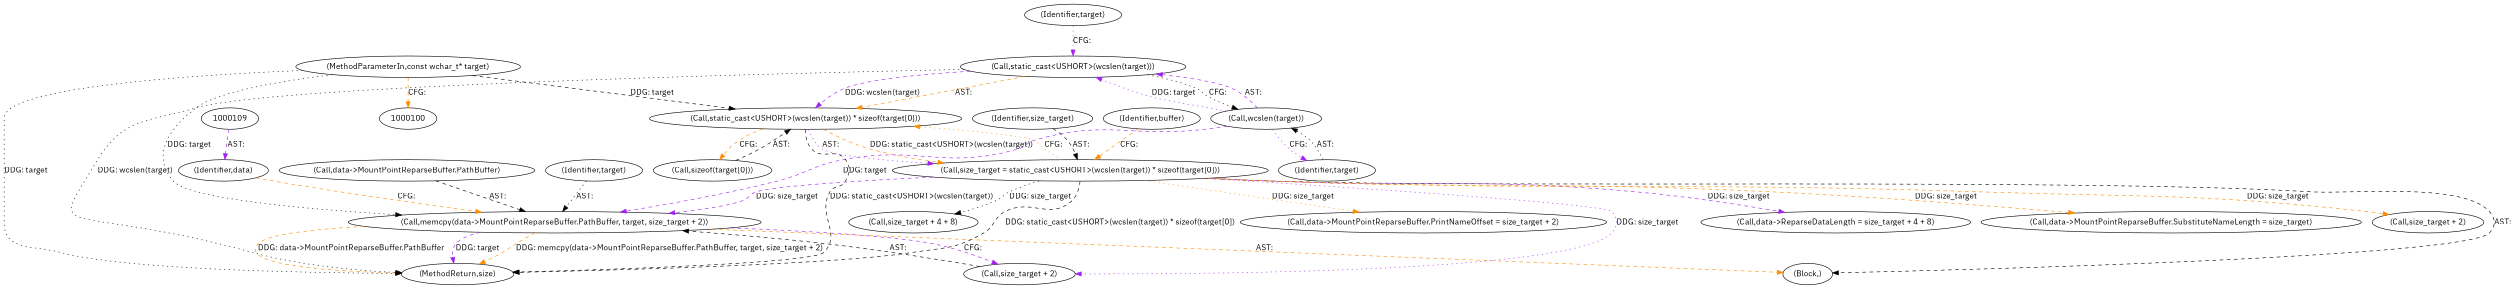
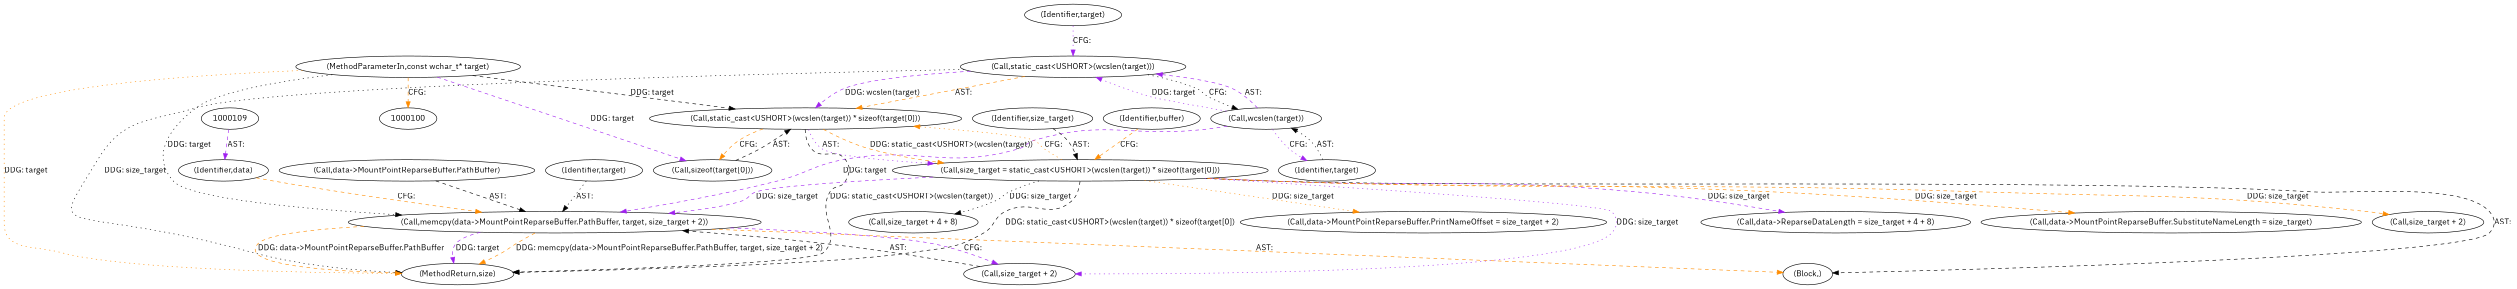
edge "(MethodParameterIn,const wchar_t* target)" -> "(Call,sizeof(target[0]))": added, label "DDG: target"
edge "(Call,static_cast<USHORT>(wcslen(target)))" -> "(MethodReturn,size)": label "DDG: wcslen(target)" -> "DDG: size_target"
edge "(MethodParameterIn,const wchar_t* target)" -> "(MethodReturn,size)": color black -> darkorange
